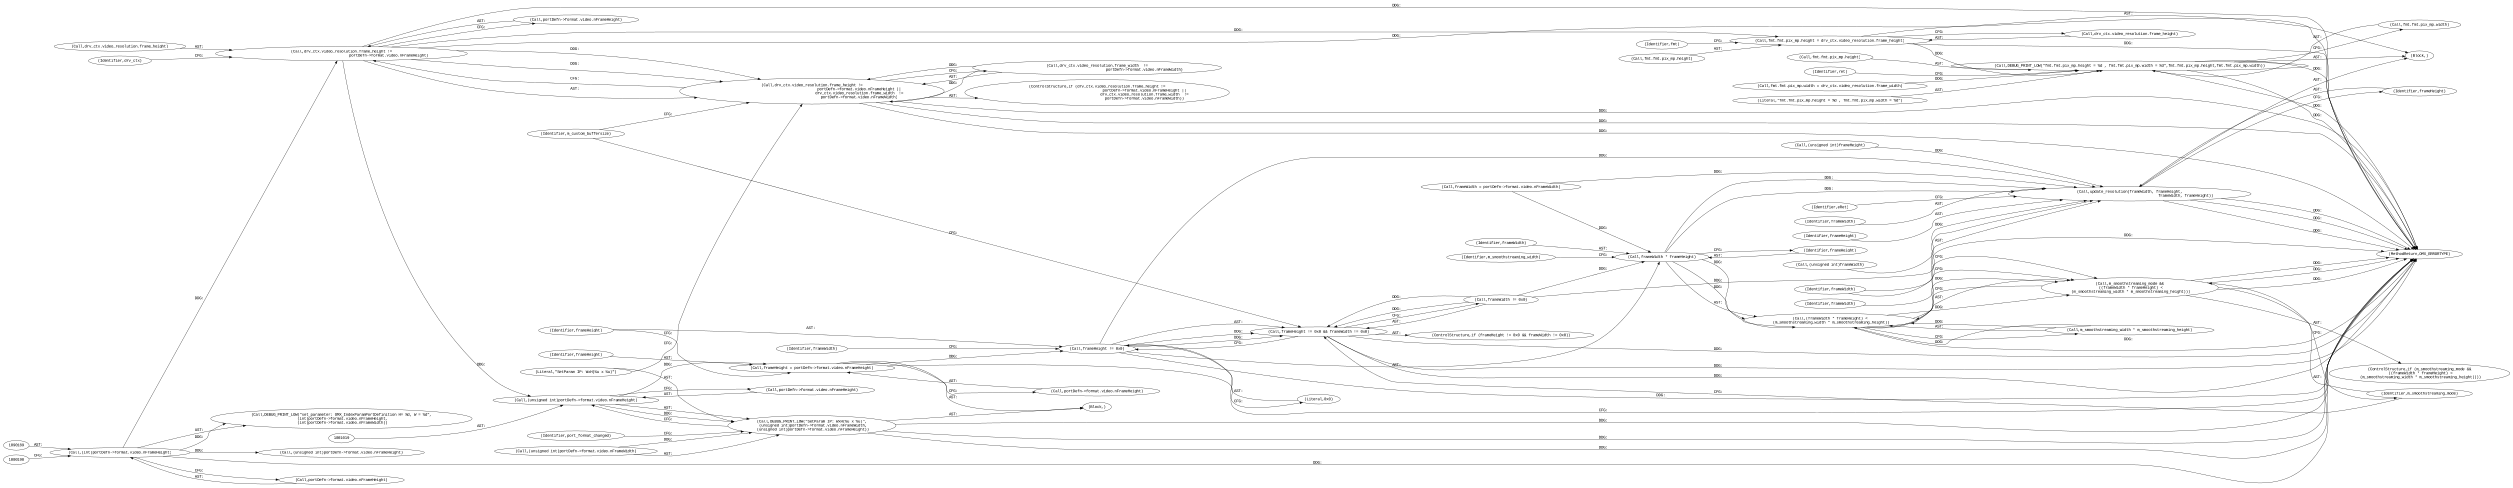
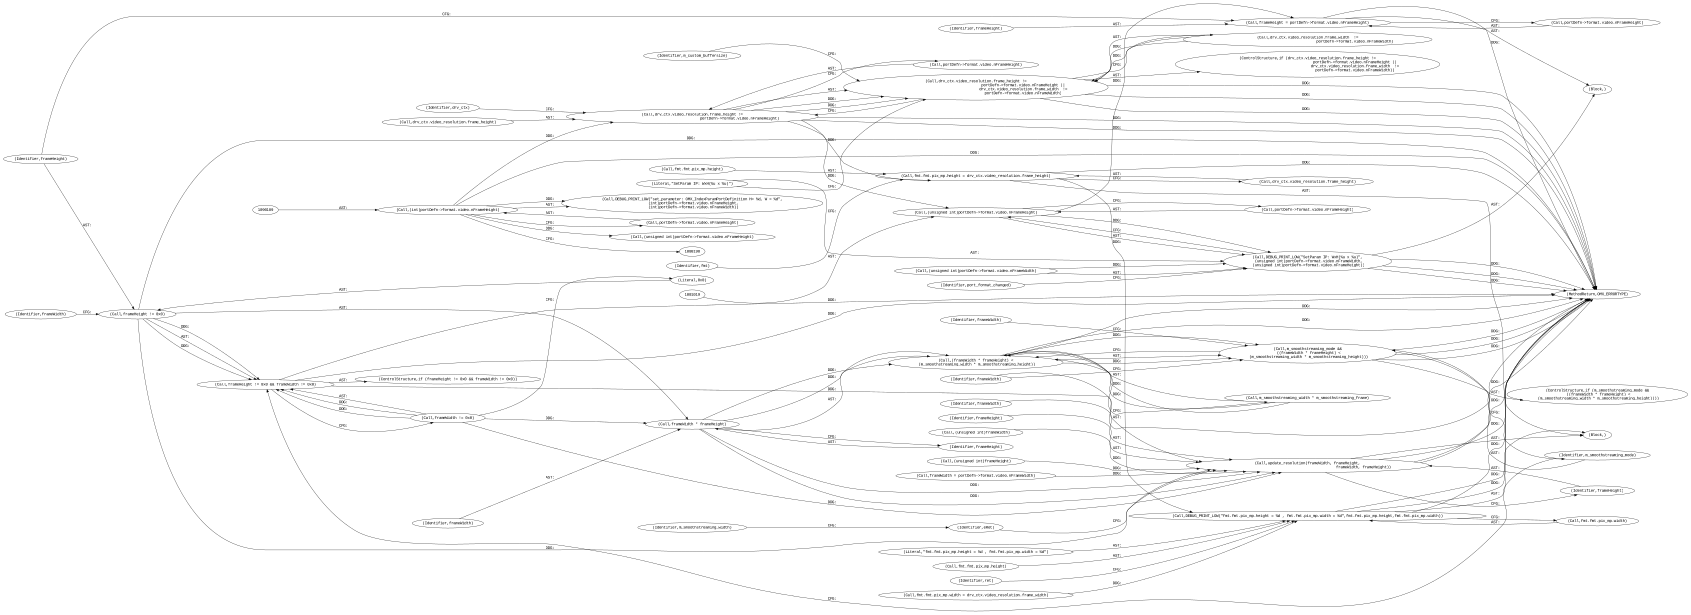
edge "(Call,frameWidth = portDefn->format.video.nFrameWidth)" -> "(Call,frameWidth * frameHeight)": removed, label "DDG:"
edge "(Identifier,m_custom_buffersize)" -> "(Call,frameHeight != 0x0 && frameWidth != 0x0)": removed, label "CFG:"
edge "(Identifier,m_smoothstreaming_width)" -> "(Call,frameWidth * frameHeight)": now "(Identifier,m_smoothstreaming_width)" -> "(Identifier,eRet)"
node "(Call,m_smoothstreaming_width * m_smoothstreaming_height)": label "(Call,m_smoothstreaming_width * m_smoothstreaming_height)" -> "(Call,m_smoothstreaming_width * m_smoothstreaming_frame)"
edge "(Call,frameHeight != 0x0 && frameWidth != 0x0)" -> "(Call,frameHeight != 0x0)": removed, label "CFG:"
edge "(Call,frameHeight = portDefn->format.video.nFrameHeight)" -> "(Call,frameHeight != 0x0)": removed, label "DDG:"
edge "(Call,frameHeight != 0x0)" -> "(Literal,0x0)": now "(Call,frameWidth != 0x0)" -> "(Literal,0x0)"
edge "(Call,frameHeight = portDefn->format.video.nFrameHeight)" -> "(MethodReturn,OMX_ERRORTYPE)": label "CFG: " -> "DDG: "
edge "1000198" -> "(Call,(int)portDefn->format.video.nFrameHeight)": reversed
